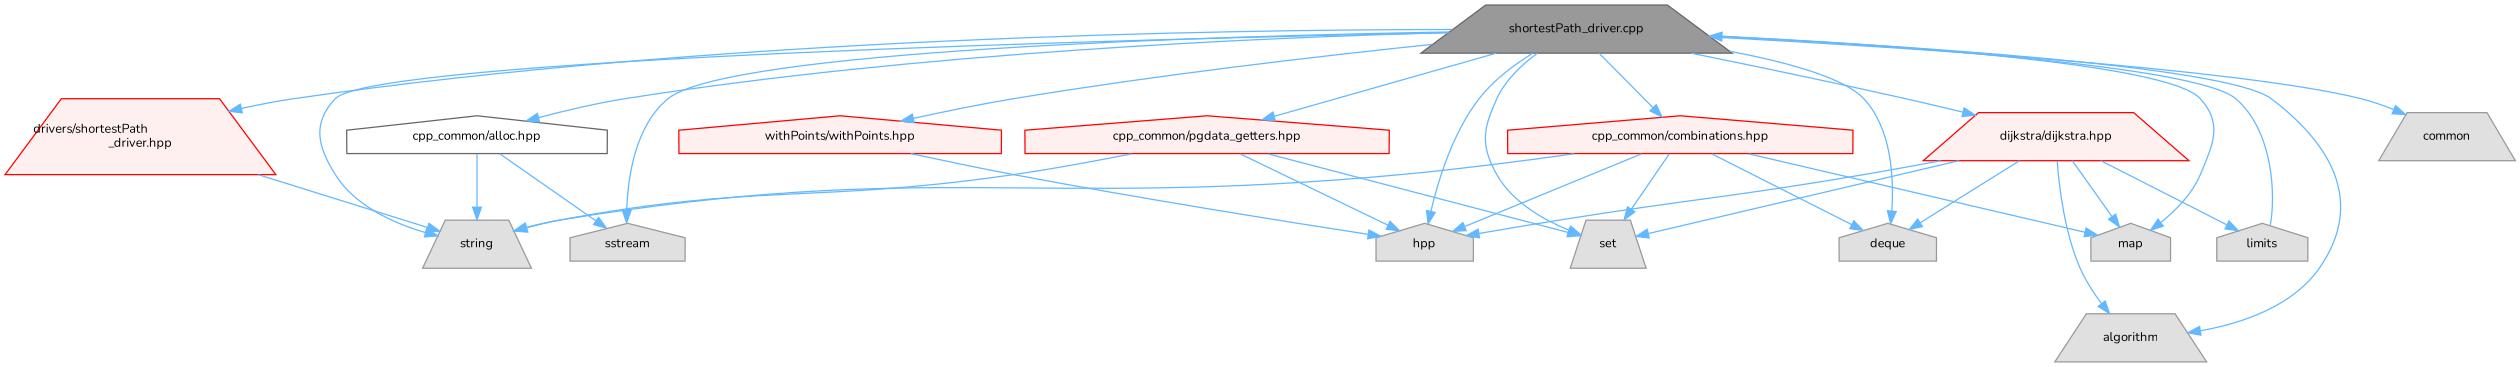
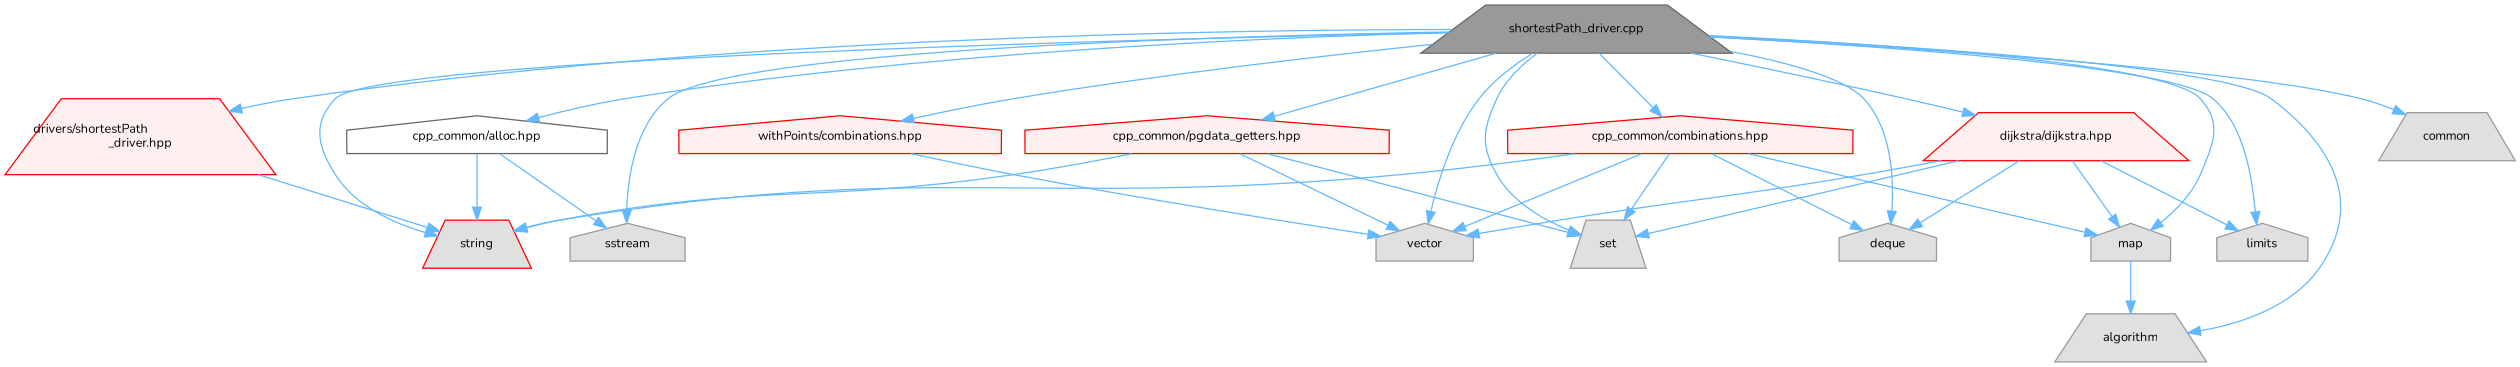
edge "limits" -> "shortestPath_driver.cpp": reversed
node "withPoints/withPoints.hpp": label "withPoints/withPoints.hpp" -> "withPoints/combinations.hpp"
edge "dijkstra/dijkstra.hpp" -> "algorithm": now "map" -> "algorithm"
node "string": color grey60 -> red
node "hpp": label "hpp" -> "vector"
